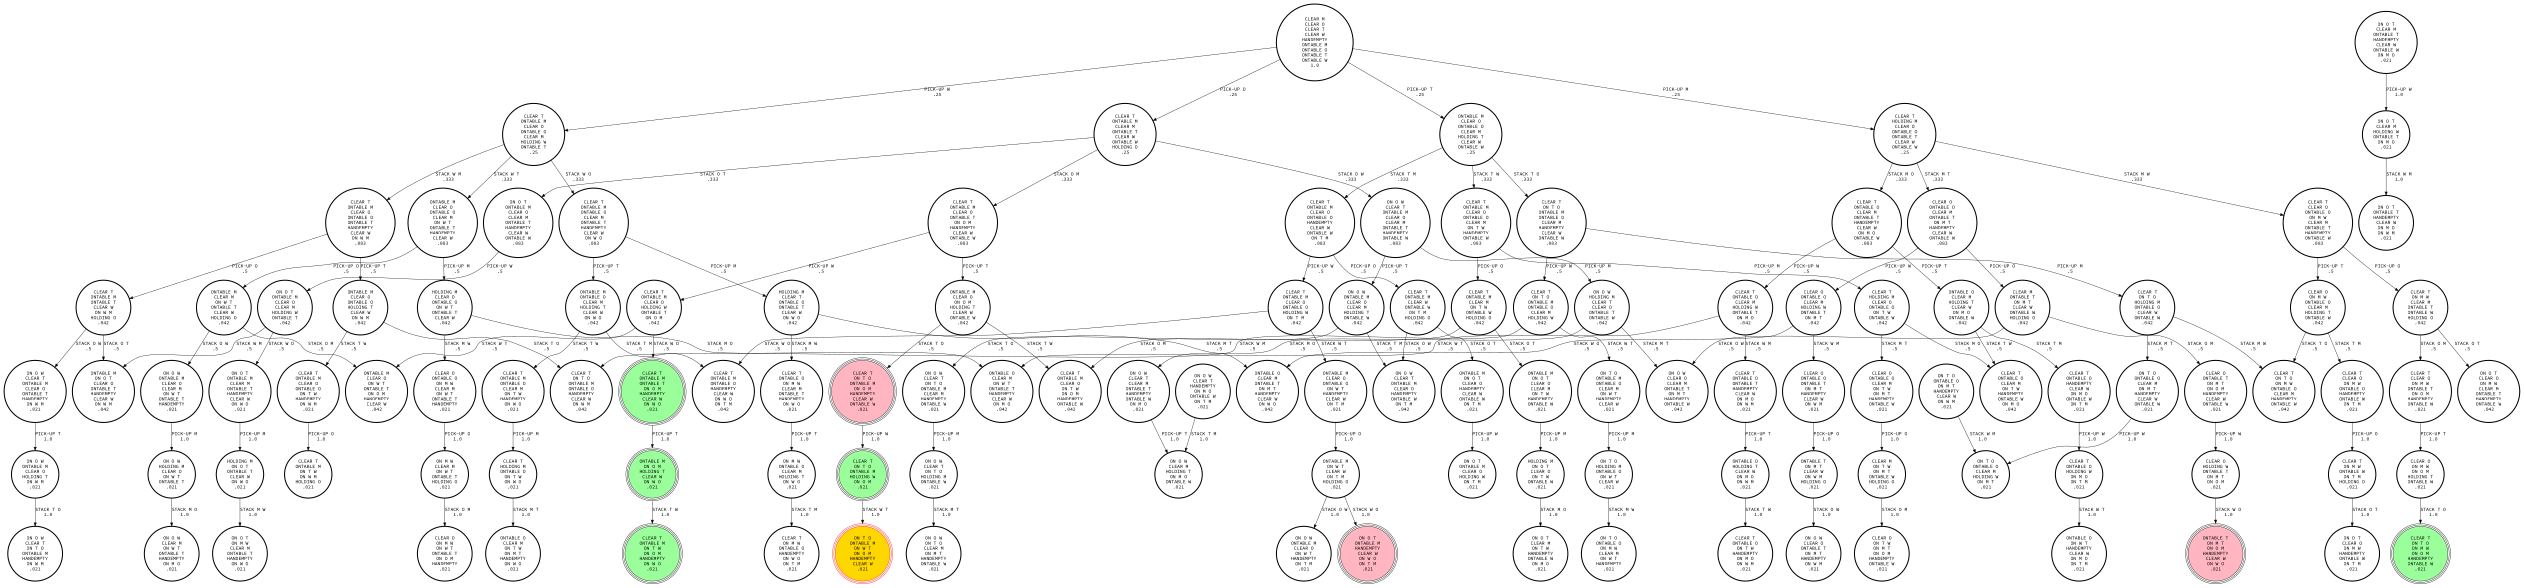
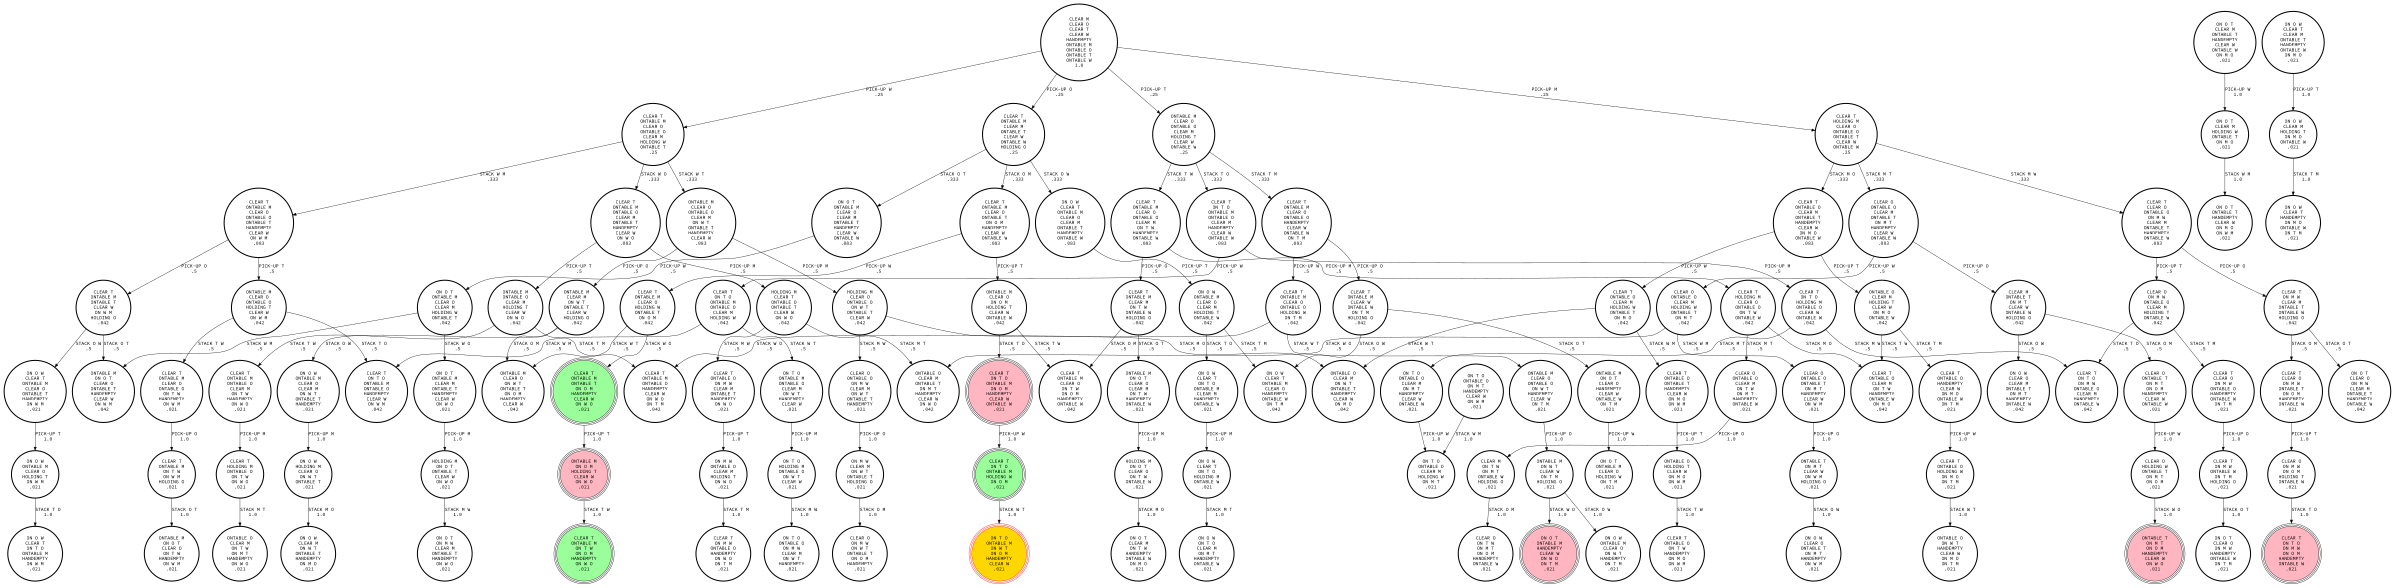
node "ON O W HOLDING M CLEAR T CLEAR O ONTABLE T ONTABLE W .042": removed
edge "ON O W CLEAR T HANDEMPTY ON M O ONTABLE W ON T M .021" -> "ON O W CLEAR M HOLDING T ON M O ONTABLE W .021": reversed
node "ONTABLE M ON O M HOLDING T CLEAR W ON W O .021": fillcolor palegreen1 -> lightpink
node "ONTABLE M ON O T CLEAR O ON T W HANDEMPTY ON W M .021": added
node "CLEAR T ON T O ON M W ON O M HANDEMPTY ONTABLE W .021": fillcolor palegreen1 -> lightpink
